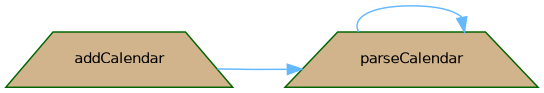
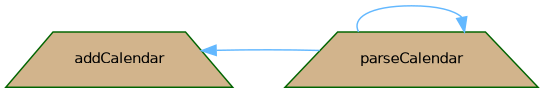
edge "addCalendar" -> "parseCalendar": reversed
